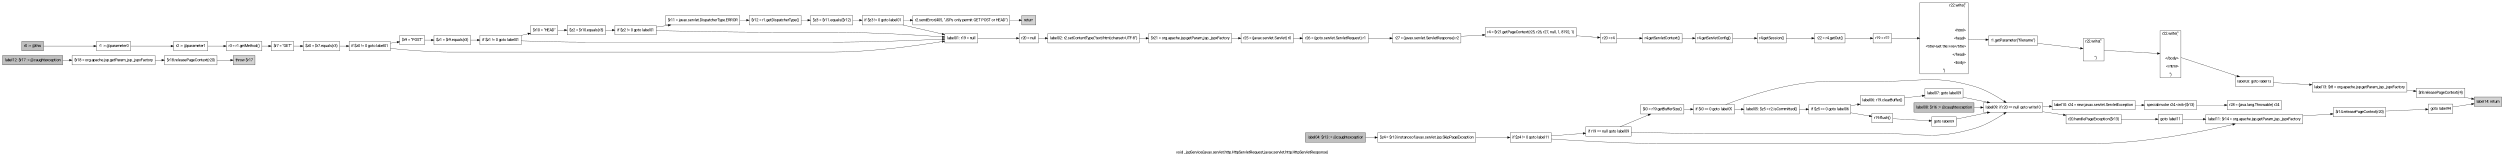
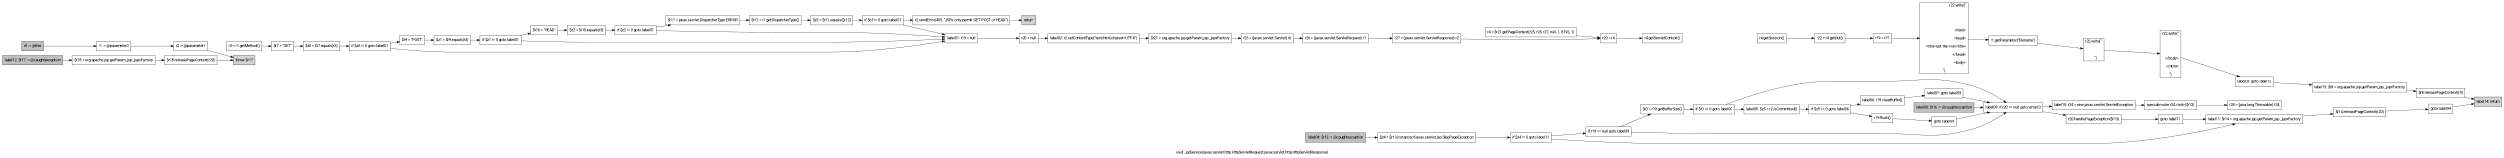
edge "r27 = (javax.servlet.ServletResponse) r2" -> "r4 = $r21.getPageContext(r25, r26, r27, null, 1, 8192, 1)": now "r27 = (javax.servlet.ServletResponse) r2" -> "r20 = r4"
node "r26 = (goto.servlet.ServletRequest) r1": label "r26 = (goto.servlet.ServletRequest) r1" -> "r26 = (javax.servlet.ServletRequest) r1"
node "r4.getServletConfig()": removed
edge "r2 := @parameter1" -> "r3 = r1.getMethod()": now "r2 := @parameter1" -> "throw $r17"
